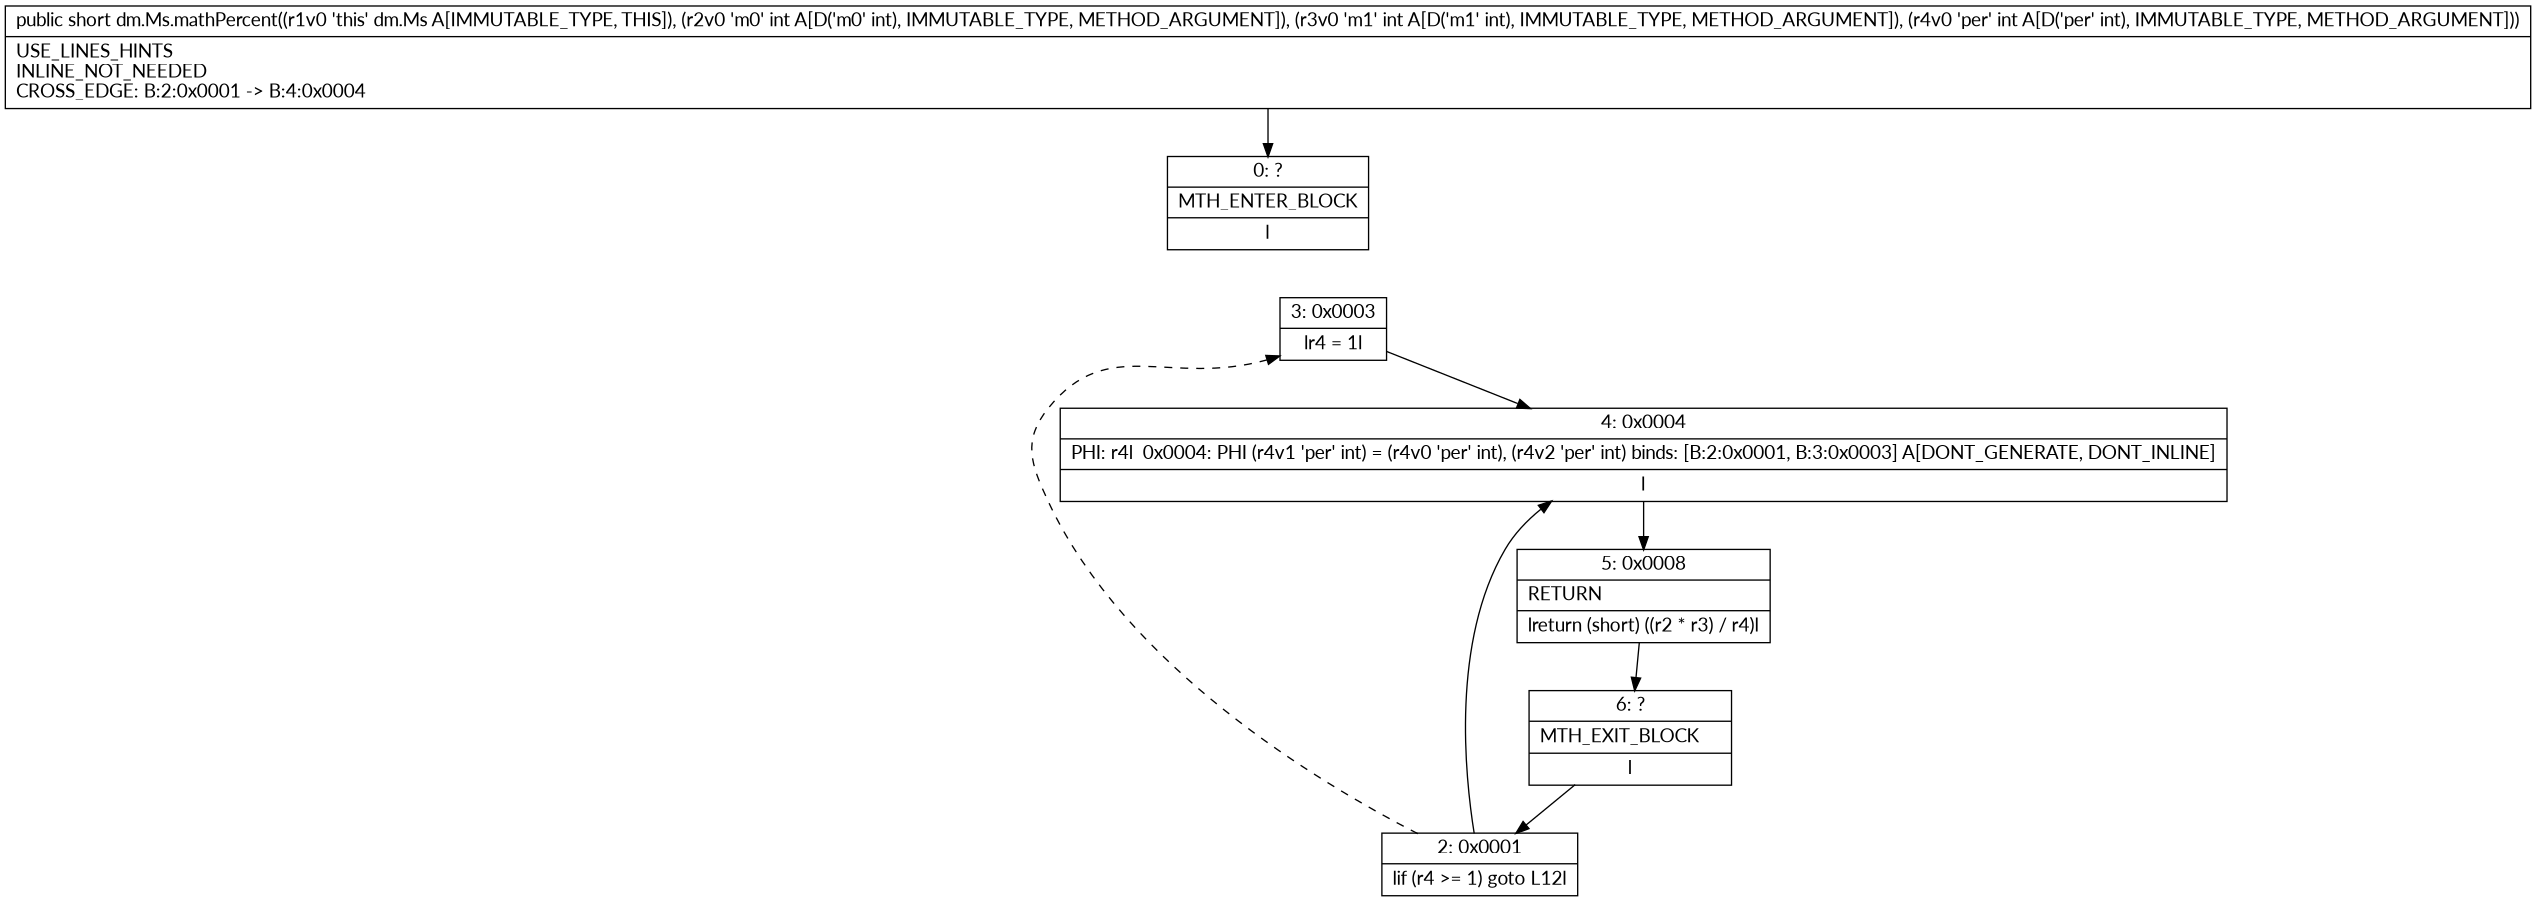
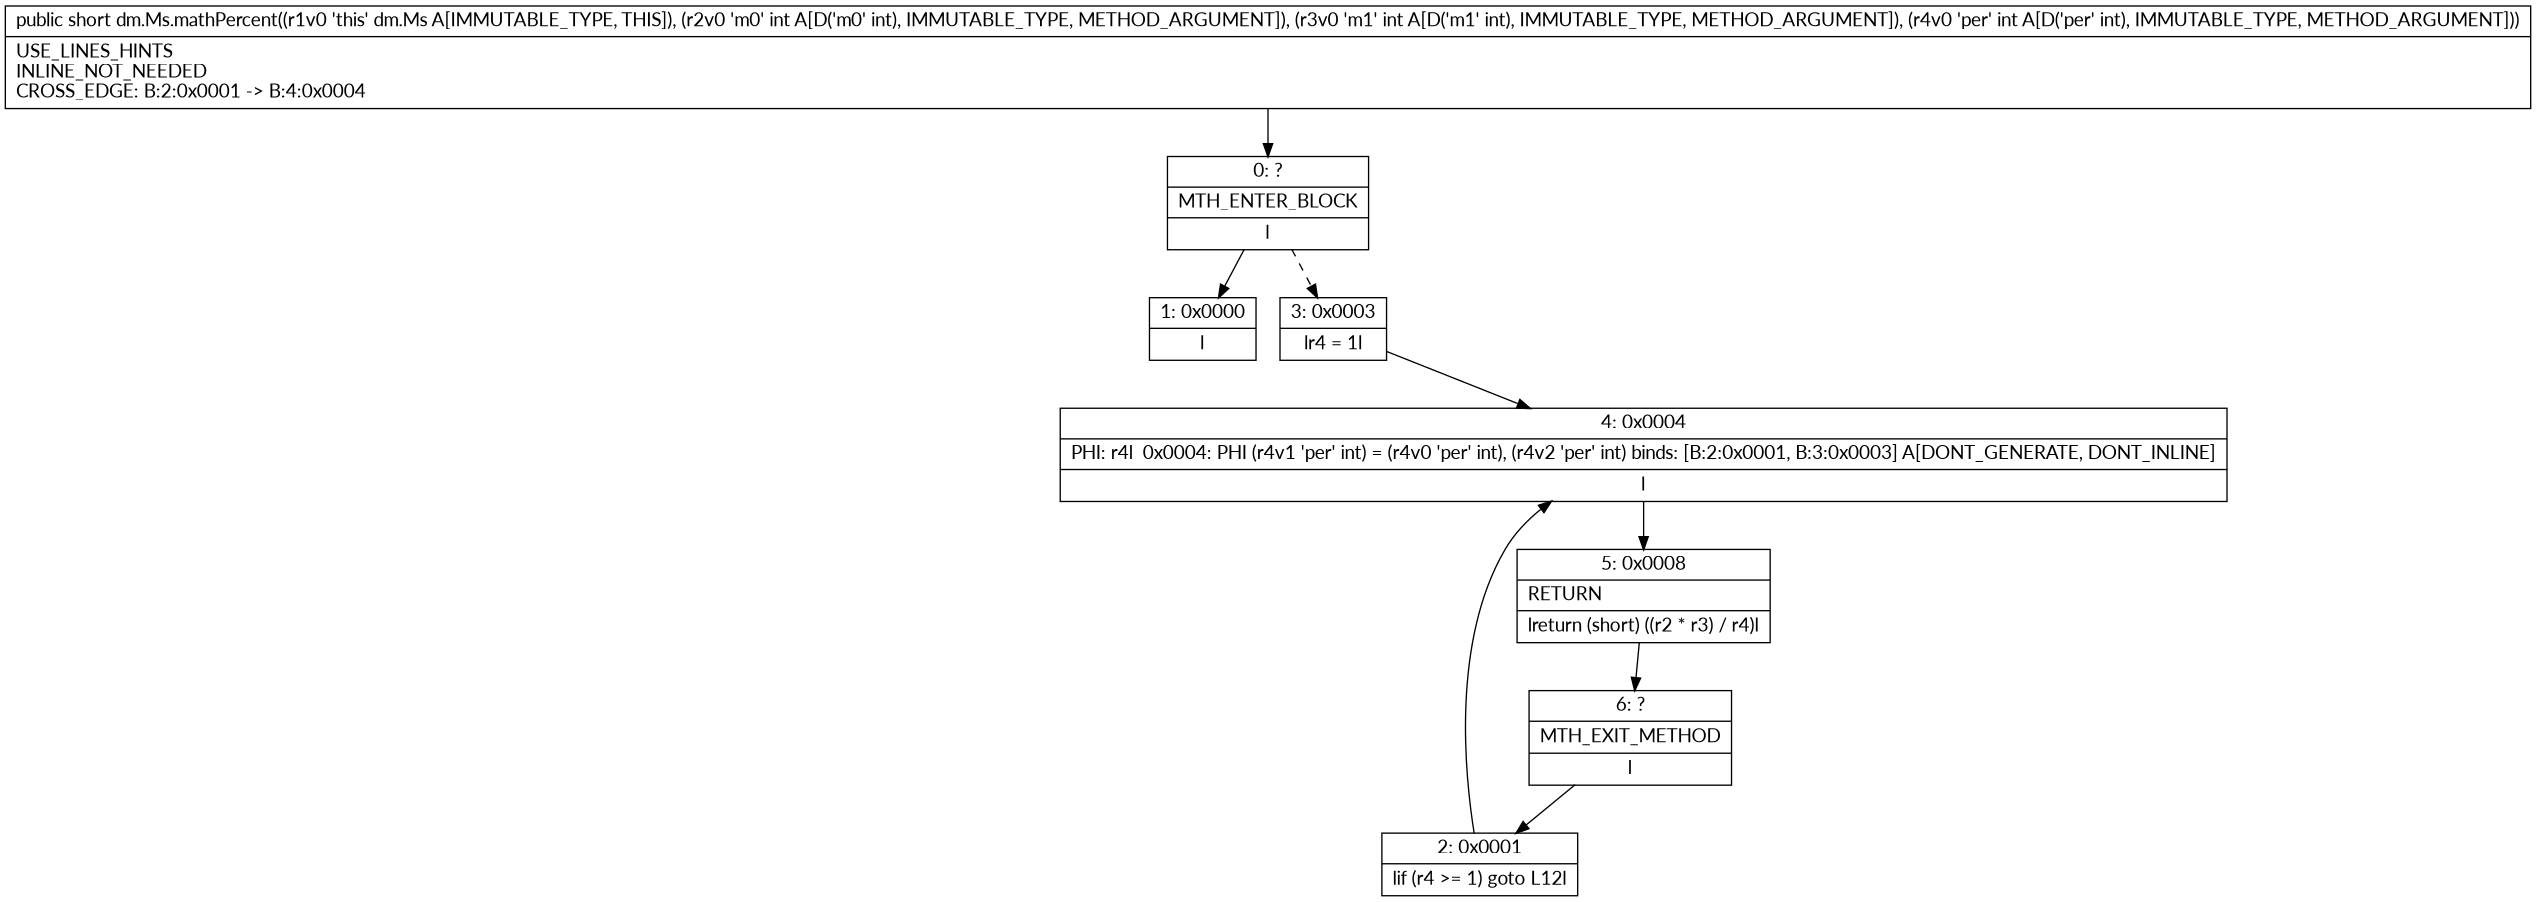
node "1: 0x0000": added
edge "2: 0x0001" -> "3: 0x0003": now "0: ?" -> "3: 0x0003"
node "6: ?": text "MTH_EXIT_BLOCK" -> "MTH_EXIT_METHOD"
